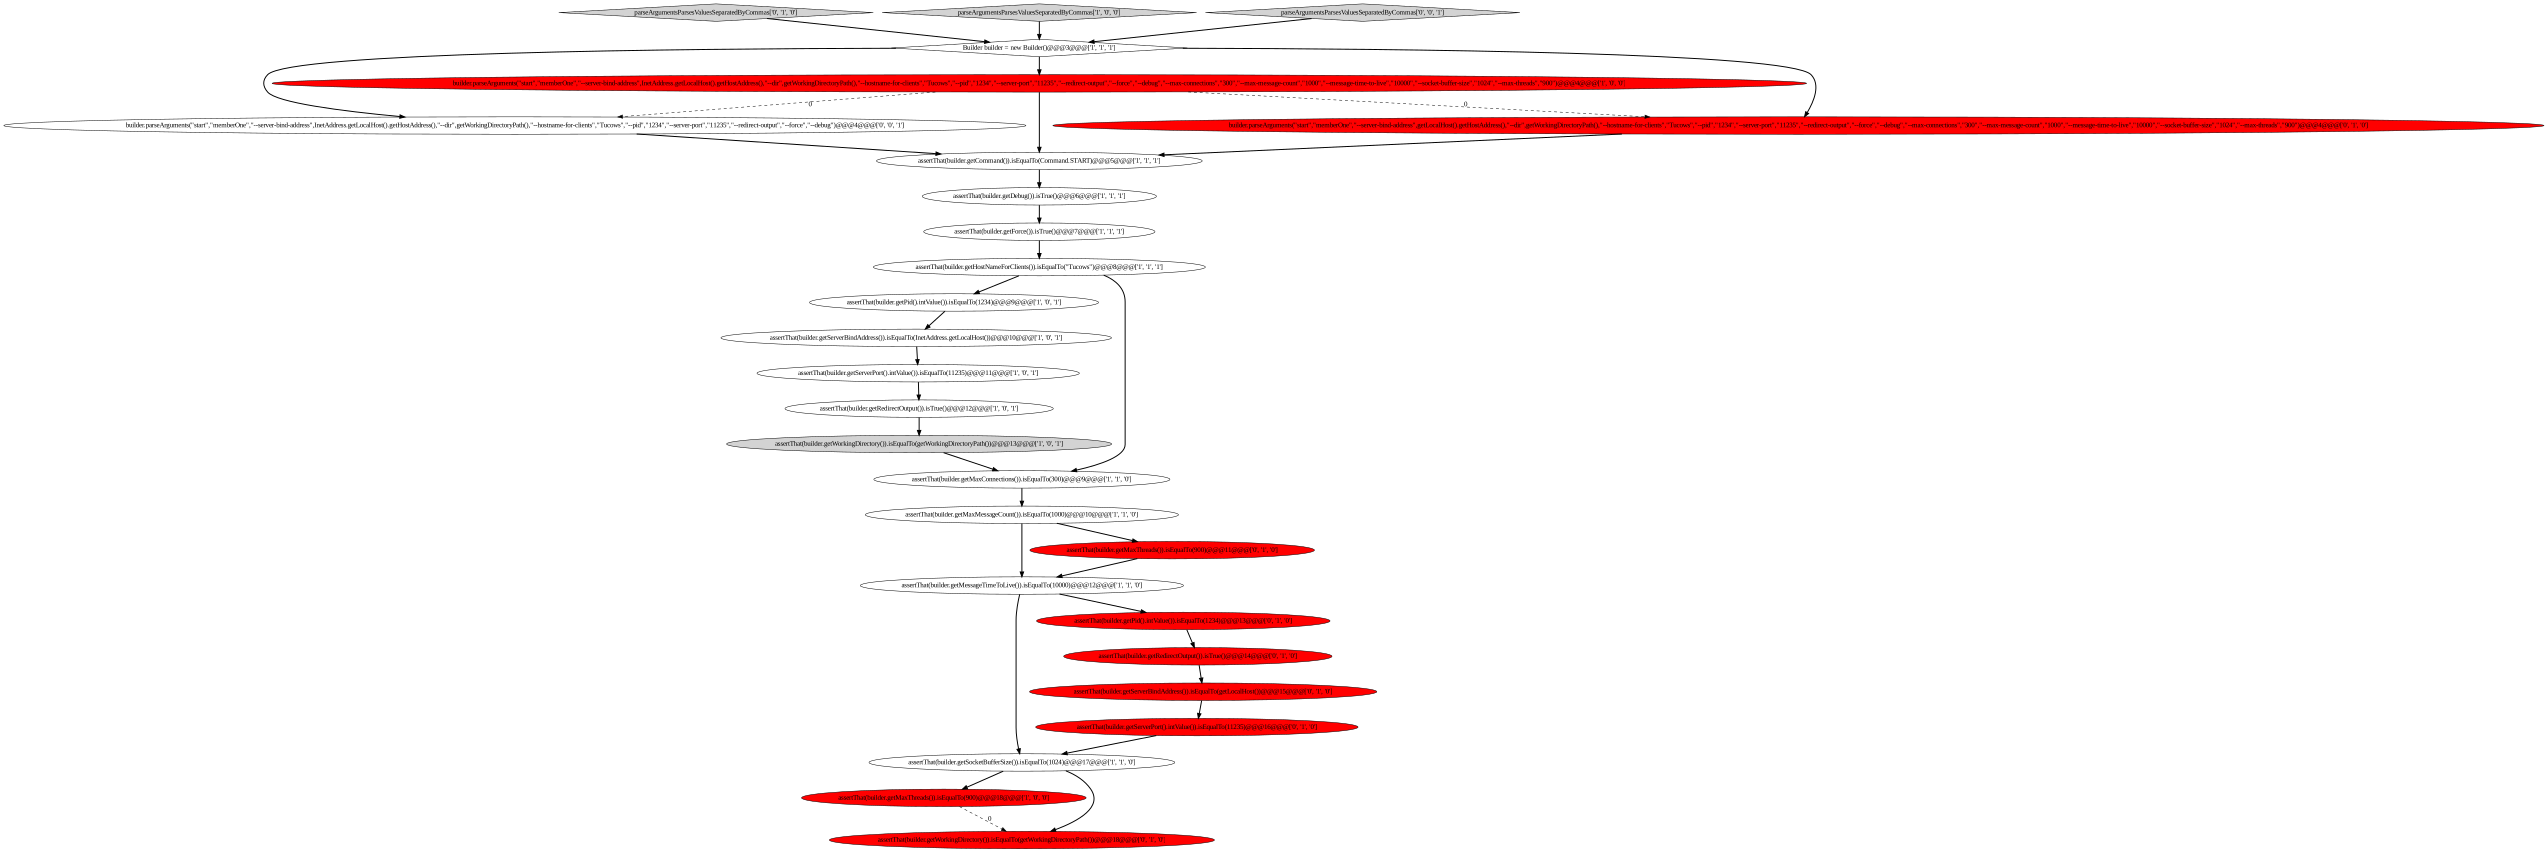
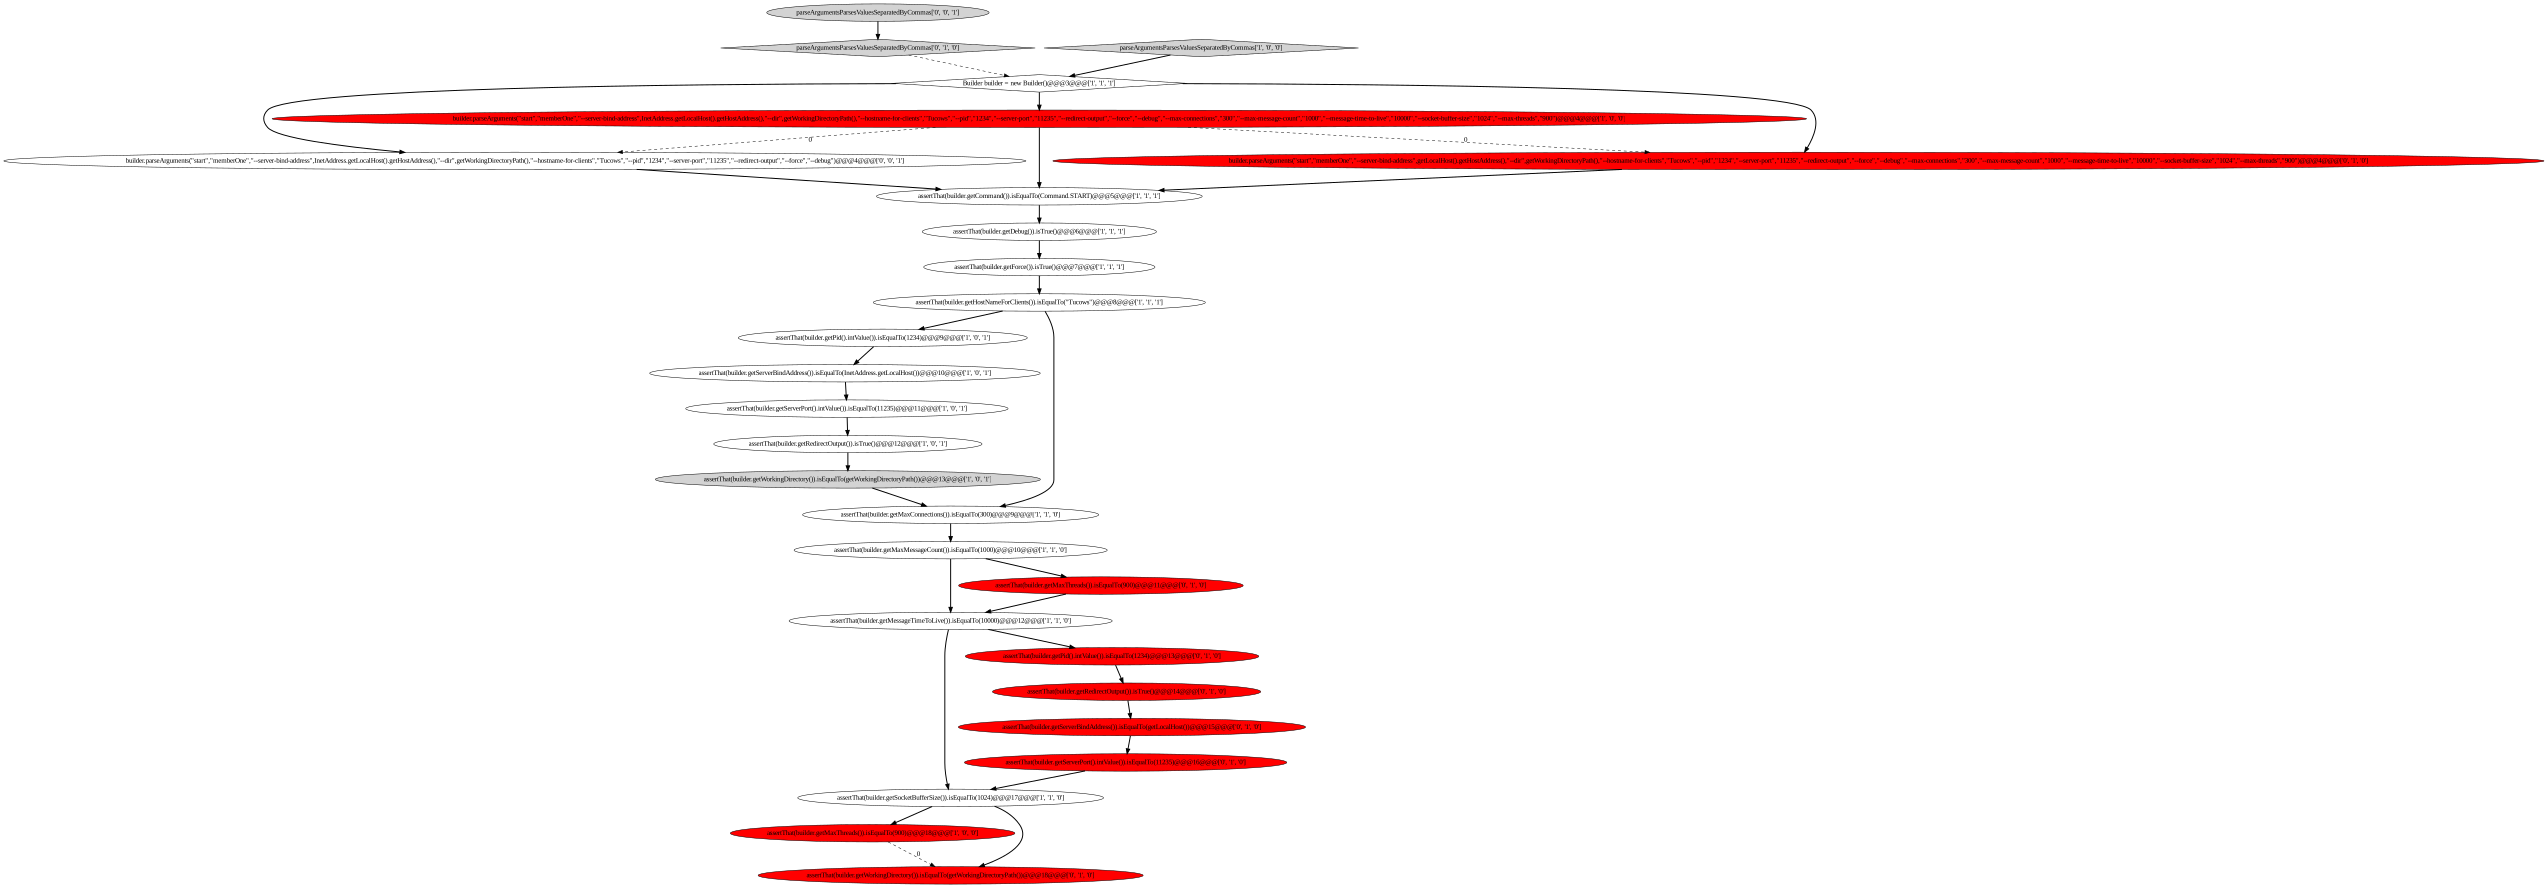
node "parseArgumentsParsesValuesSeparatedByCommas['0', '0', '1']": shape diamond -> ellipse
edge "parseArgumentsParsesValuesSeparatedByCommas['0', '1', '0']" -> "Builder builder = new Builder()@@@3@@@['1', '1', '1']": style bold -> dashed
edge "parseArgumentsParsesValuesSeparatedByCommas['0', '0', '1']" -> "Builder builder = new Builder()@@@3@@@['1', '1', '1']": now "parseArgumentsParsesValuesSeparatedByCommas['0', '0', '1']" -> "parseArgumentsParsesValuesSeparatedByCommas['0', '1', '0']"
